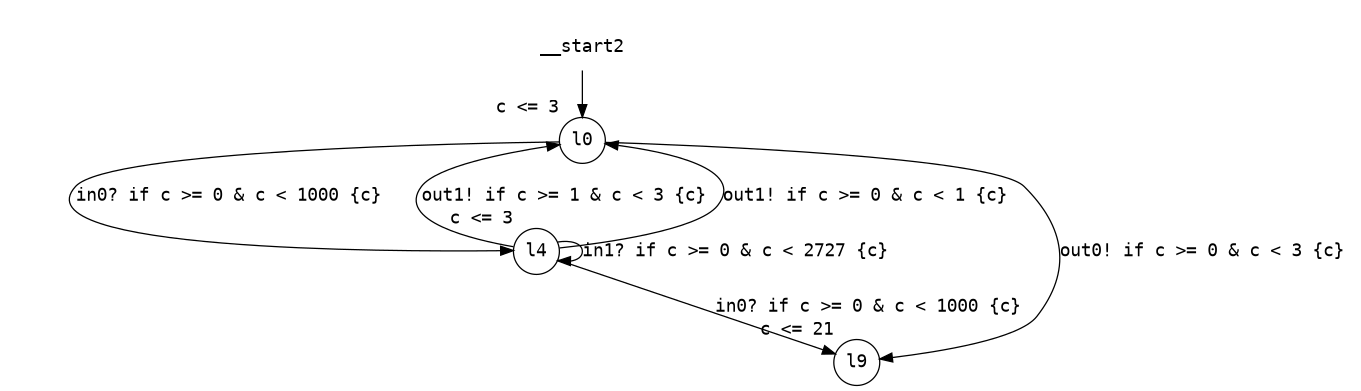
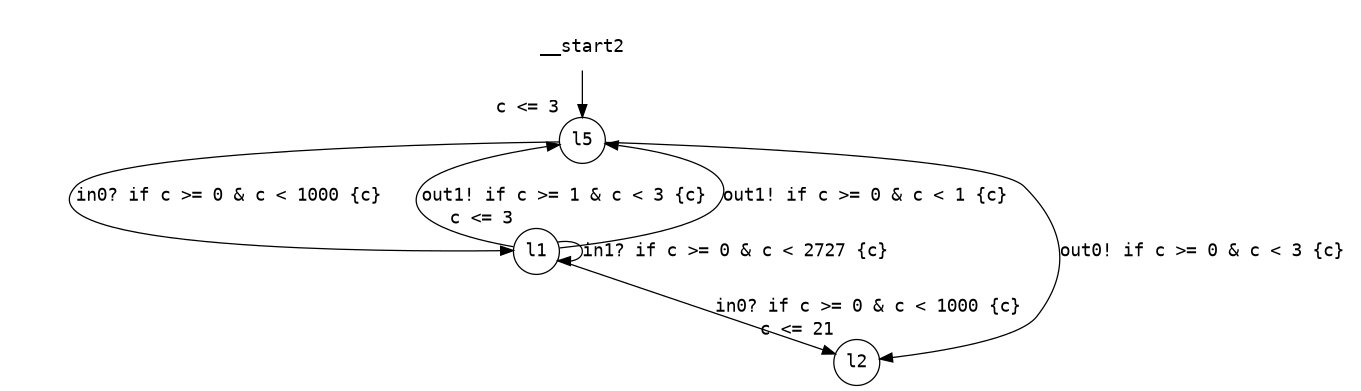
node "l0 c <= 3": label "l0 c <= 3" -> "l5 c <= 3"
node "l4 c <= 3": label "l4 c <= 3" -> "l1 c <= 3"
node "l9 c <= 21": label "l9 c <= 21" -> "l2 c <= 21"
